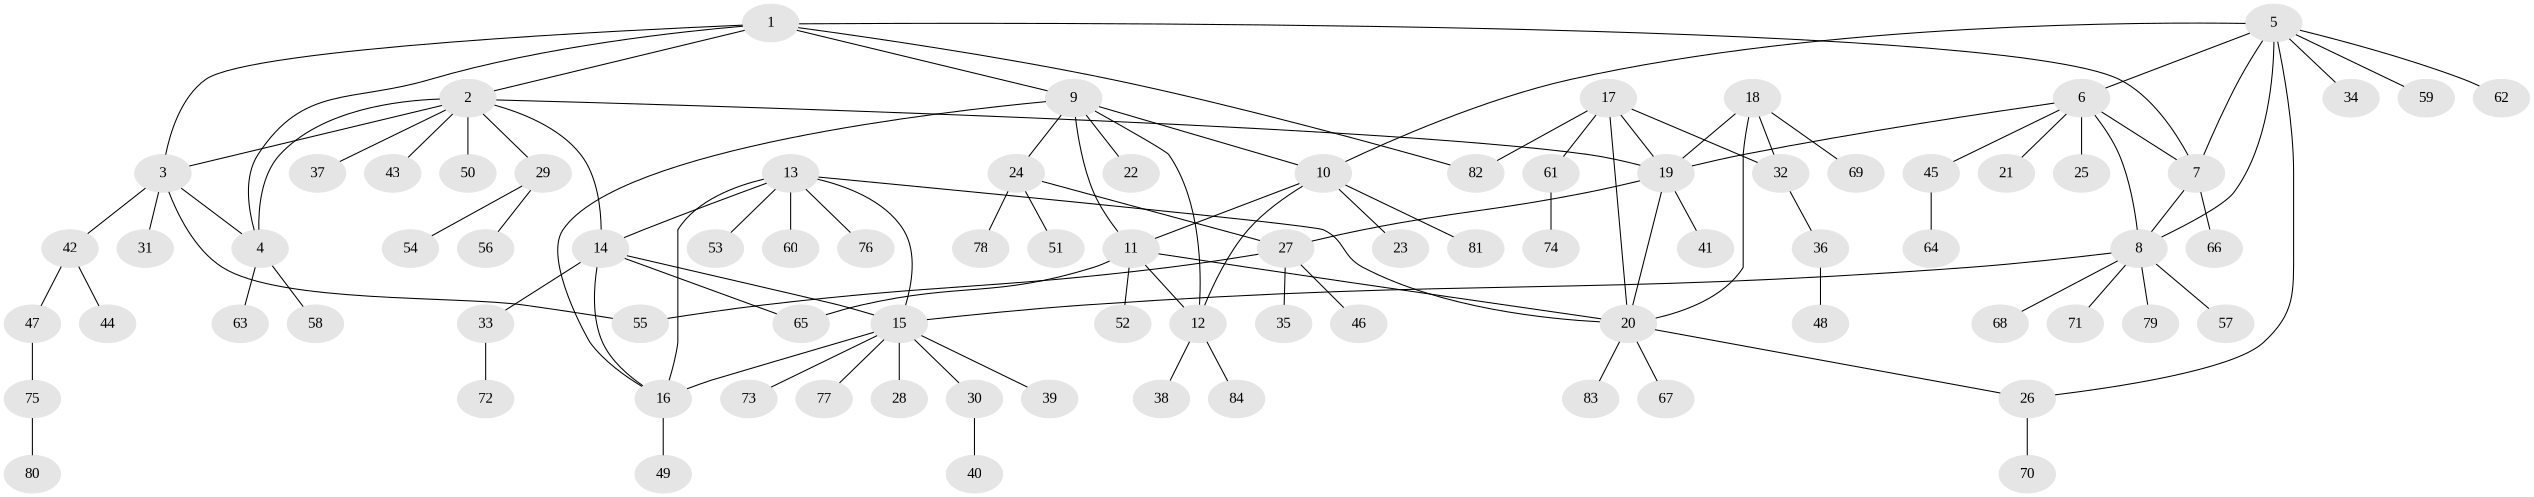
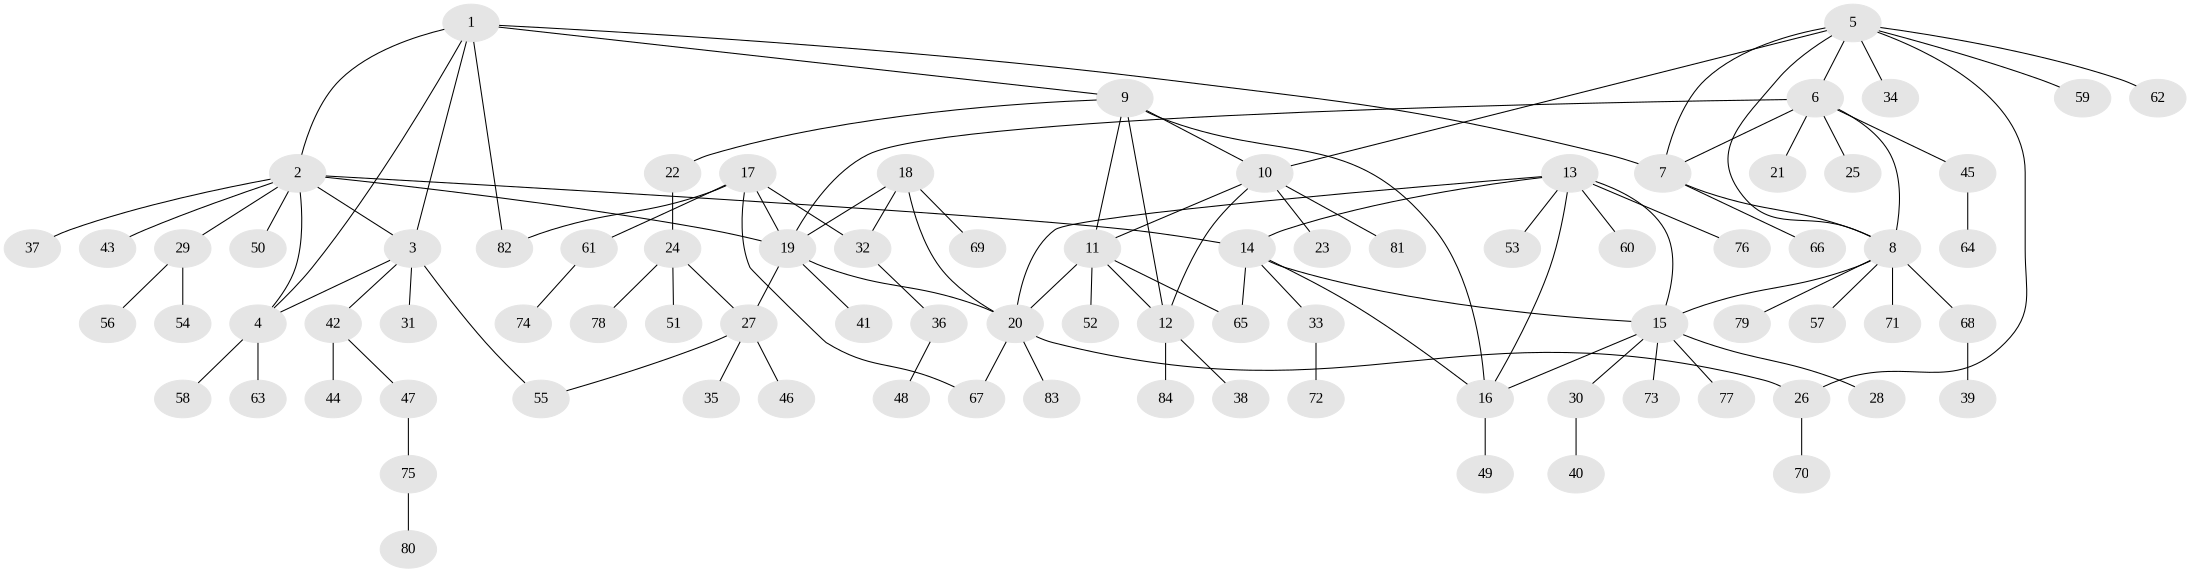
edge "9" -- "24": now "22" -- "24"
edge "17" -- "20": now "17" -- "67"
edge "15" -- "39": now "68" -- "39"
